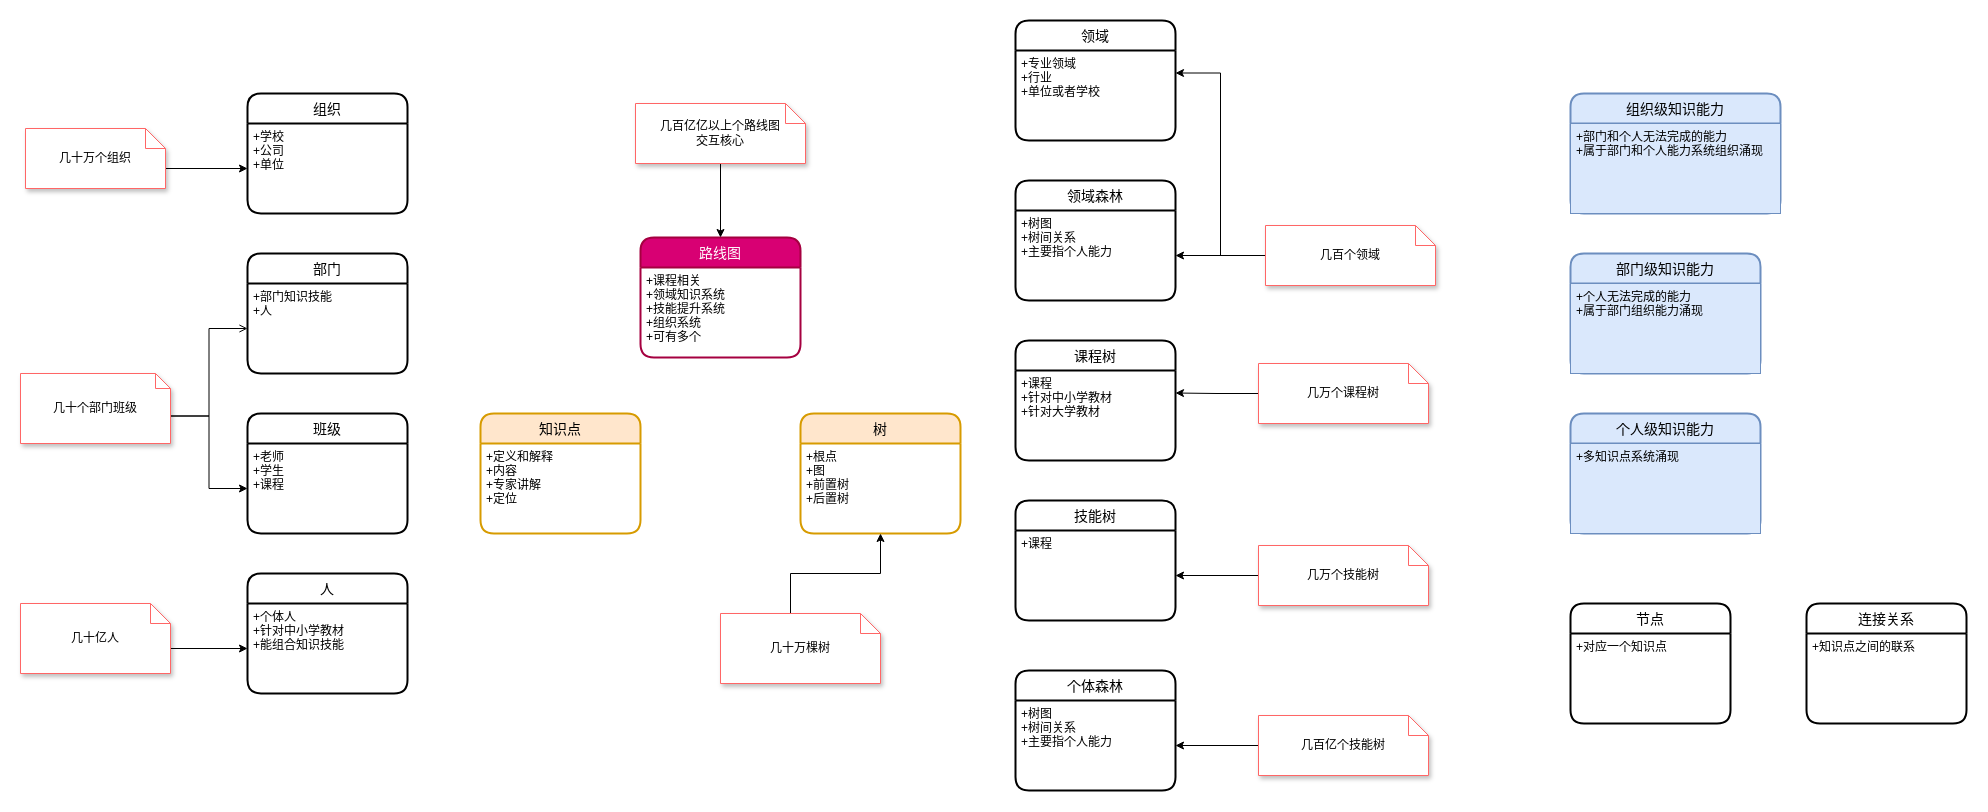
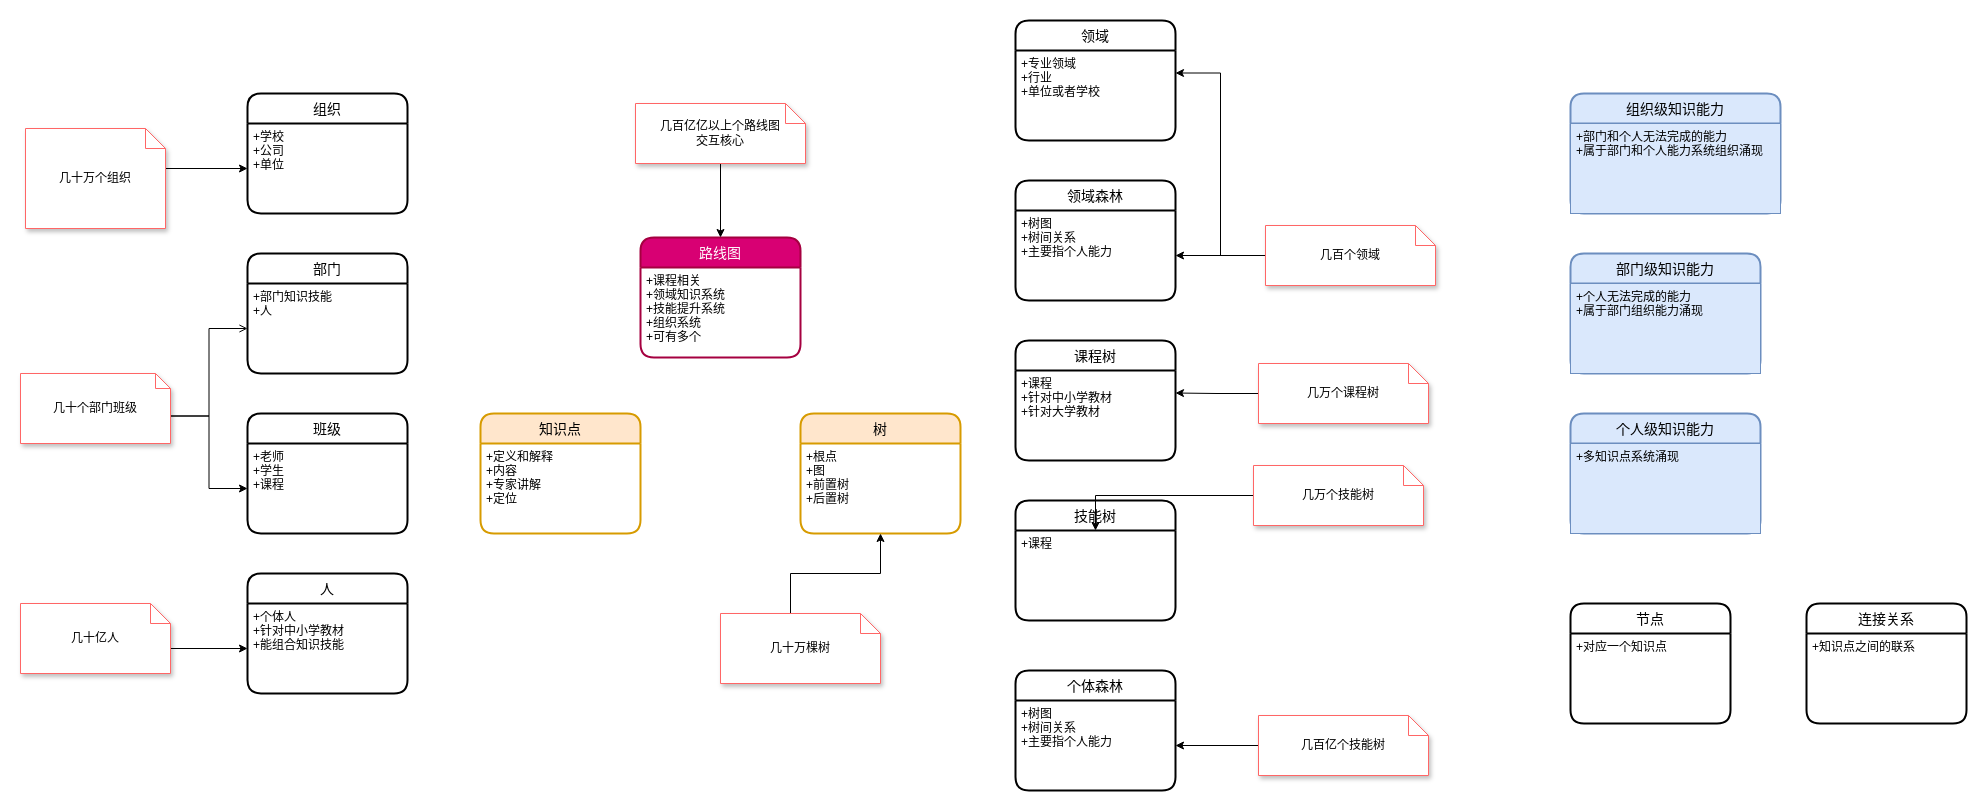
node "几十万个组织": size 140x60 -> 140x100
node "几万个技能树": moved (1344, 576) -> (1339, 496)
